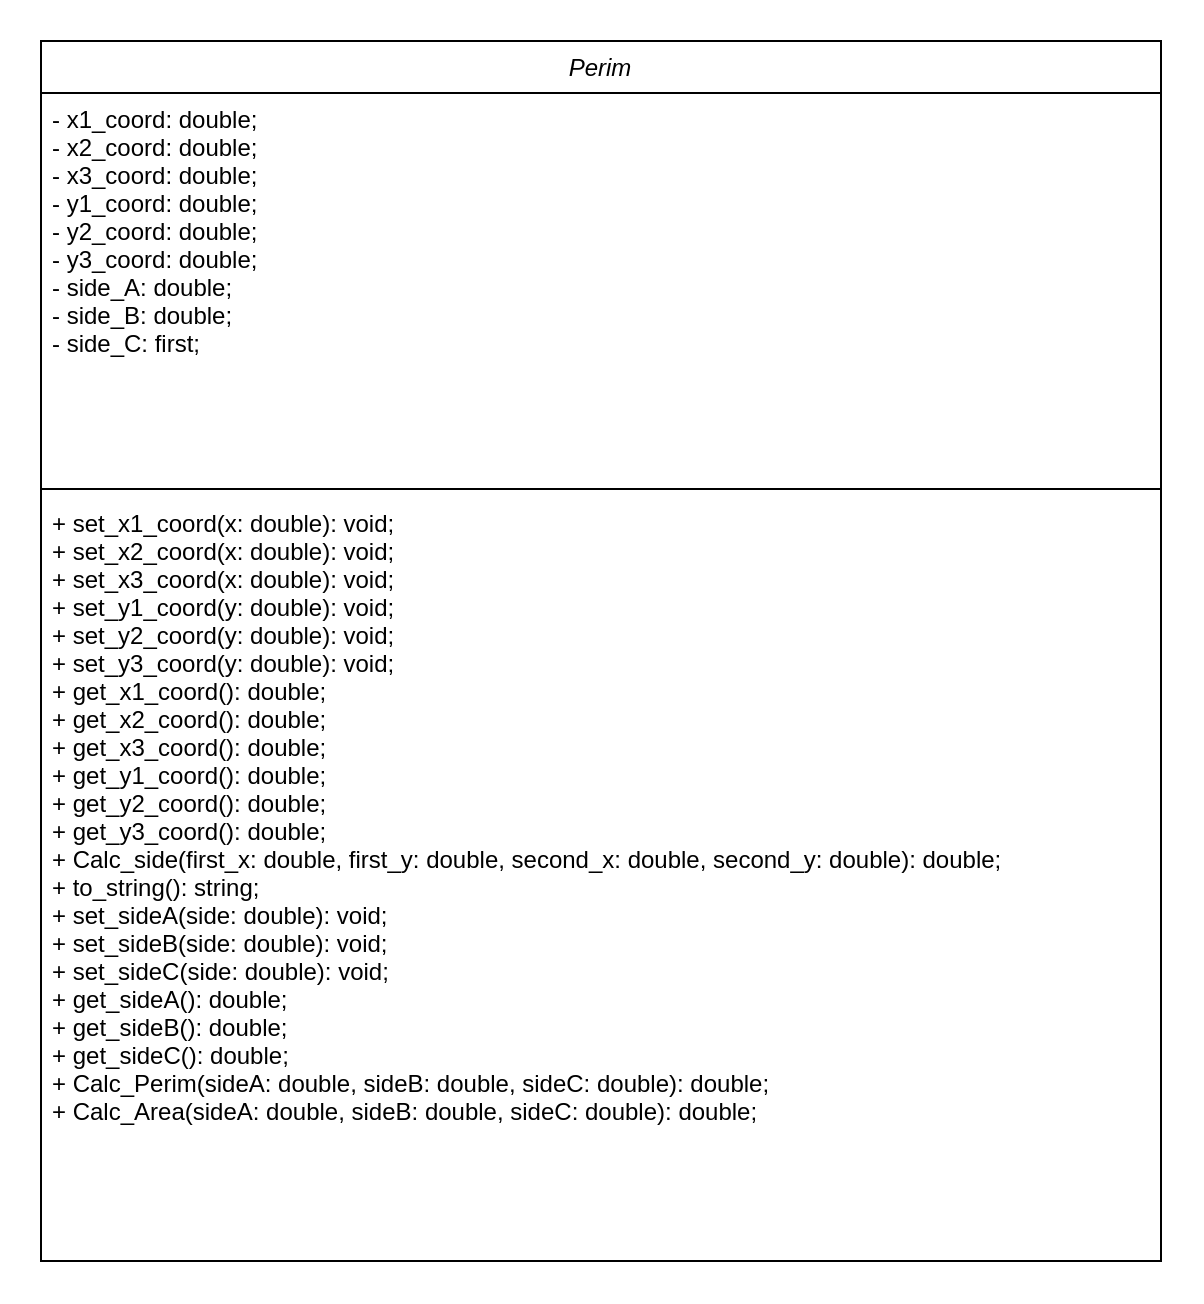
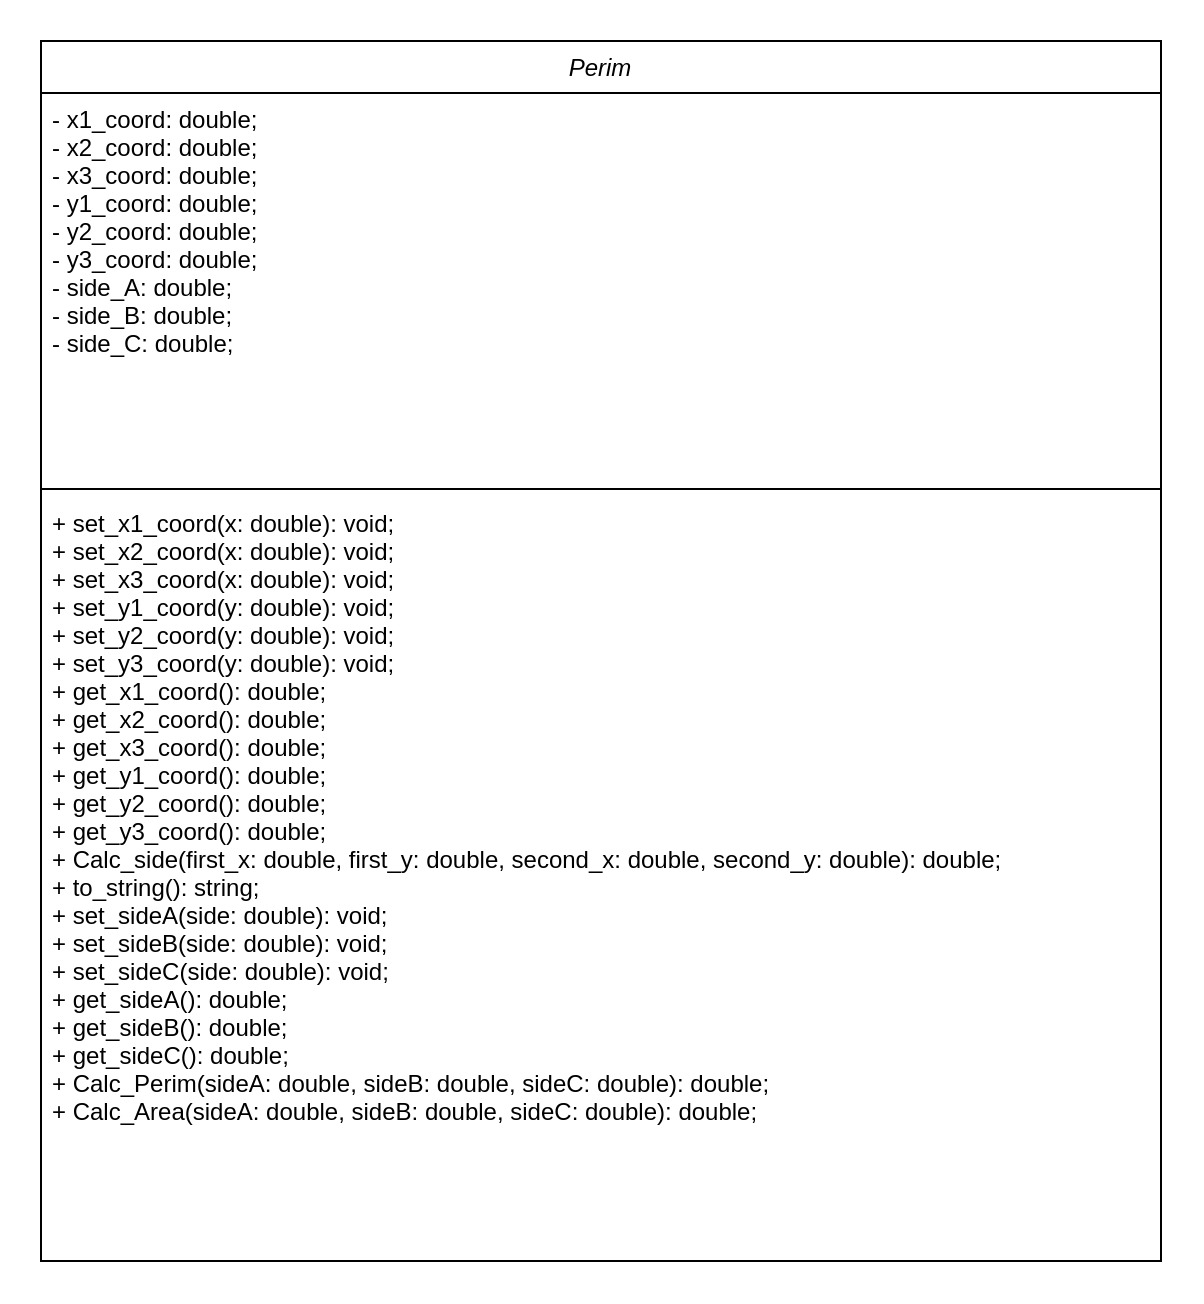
node "- x1_coord: double; - x2_coord: double; - x3_coord: double; - y1_coord: double; - y2_coord: double; - y3_coord: double; - side_A: double; - side_B: double; - side_C: first;": label "- x1_coord: double; - x2_coord: double; - x3_coord: double; - y1_coord: double; - y2_coord: double; - y3_coord: double; - side_A: double; - side_B: double; - side_C: first;" -> "- x1_coord: double; - x2_coord: double; - x3_coord: double; - y1_coord: double; - y2_coord: double; - y3_coord: double; - side_A: double; - side_B: double; - side_C: double;"
